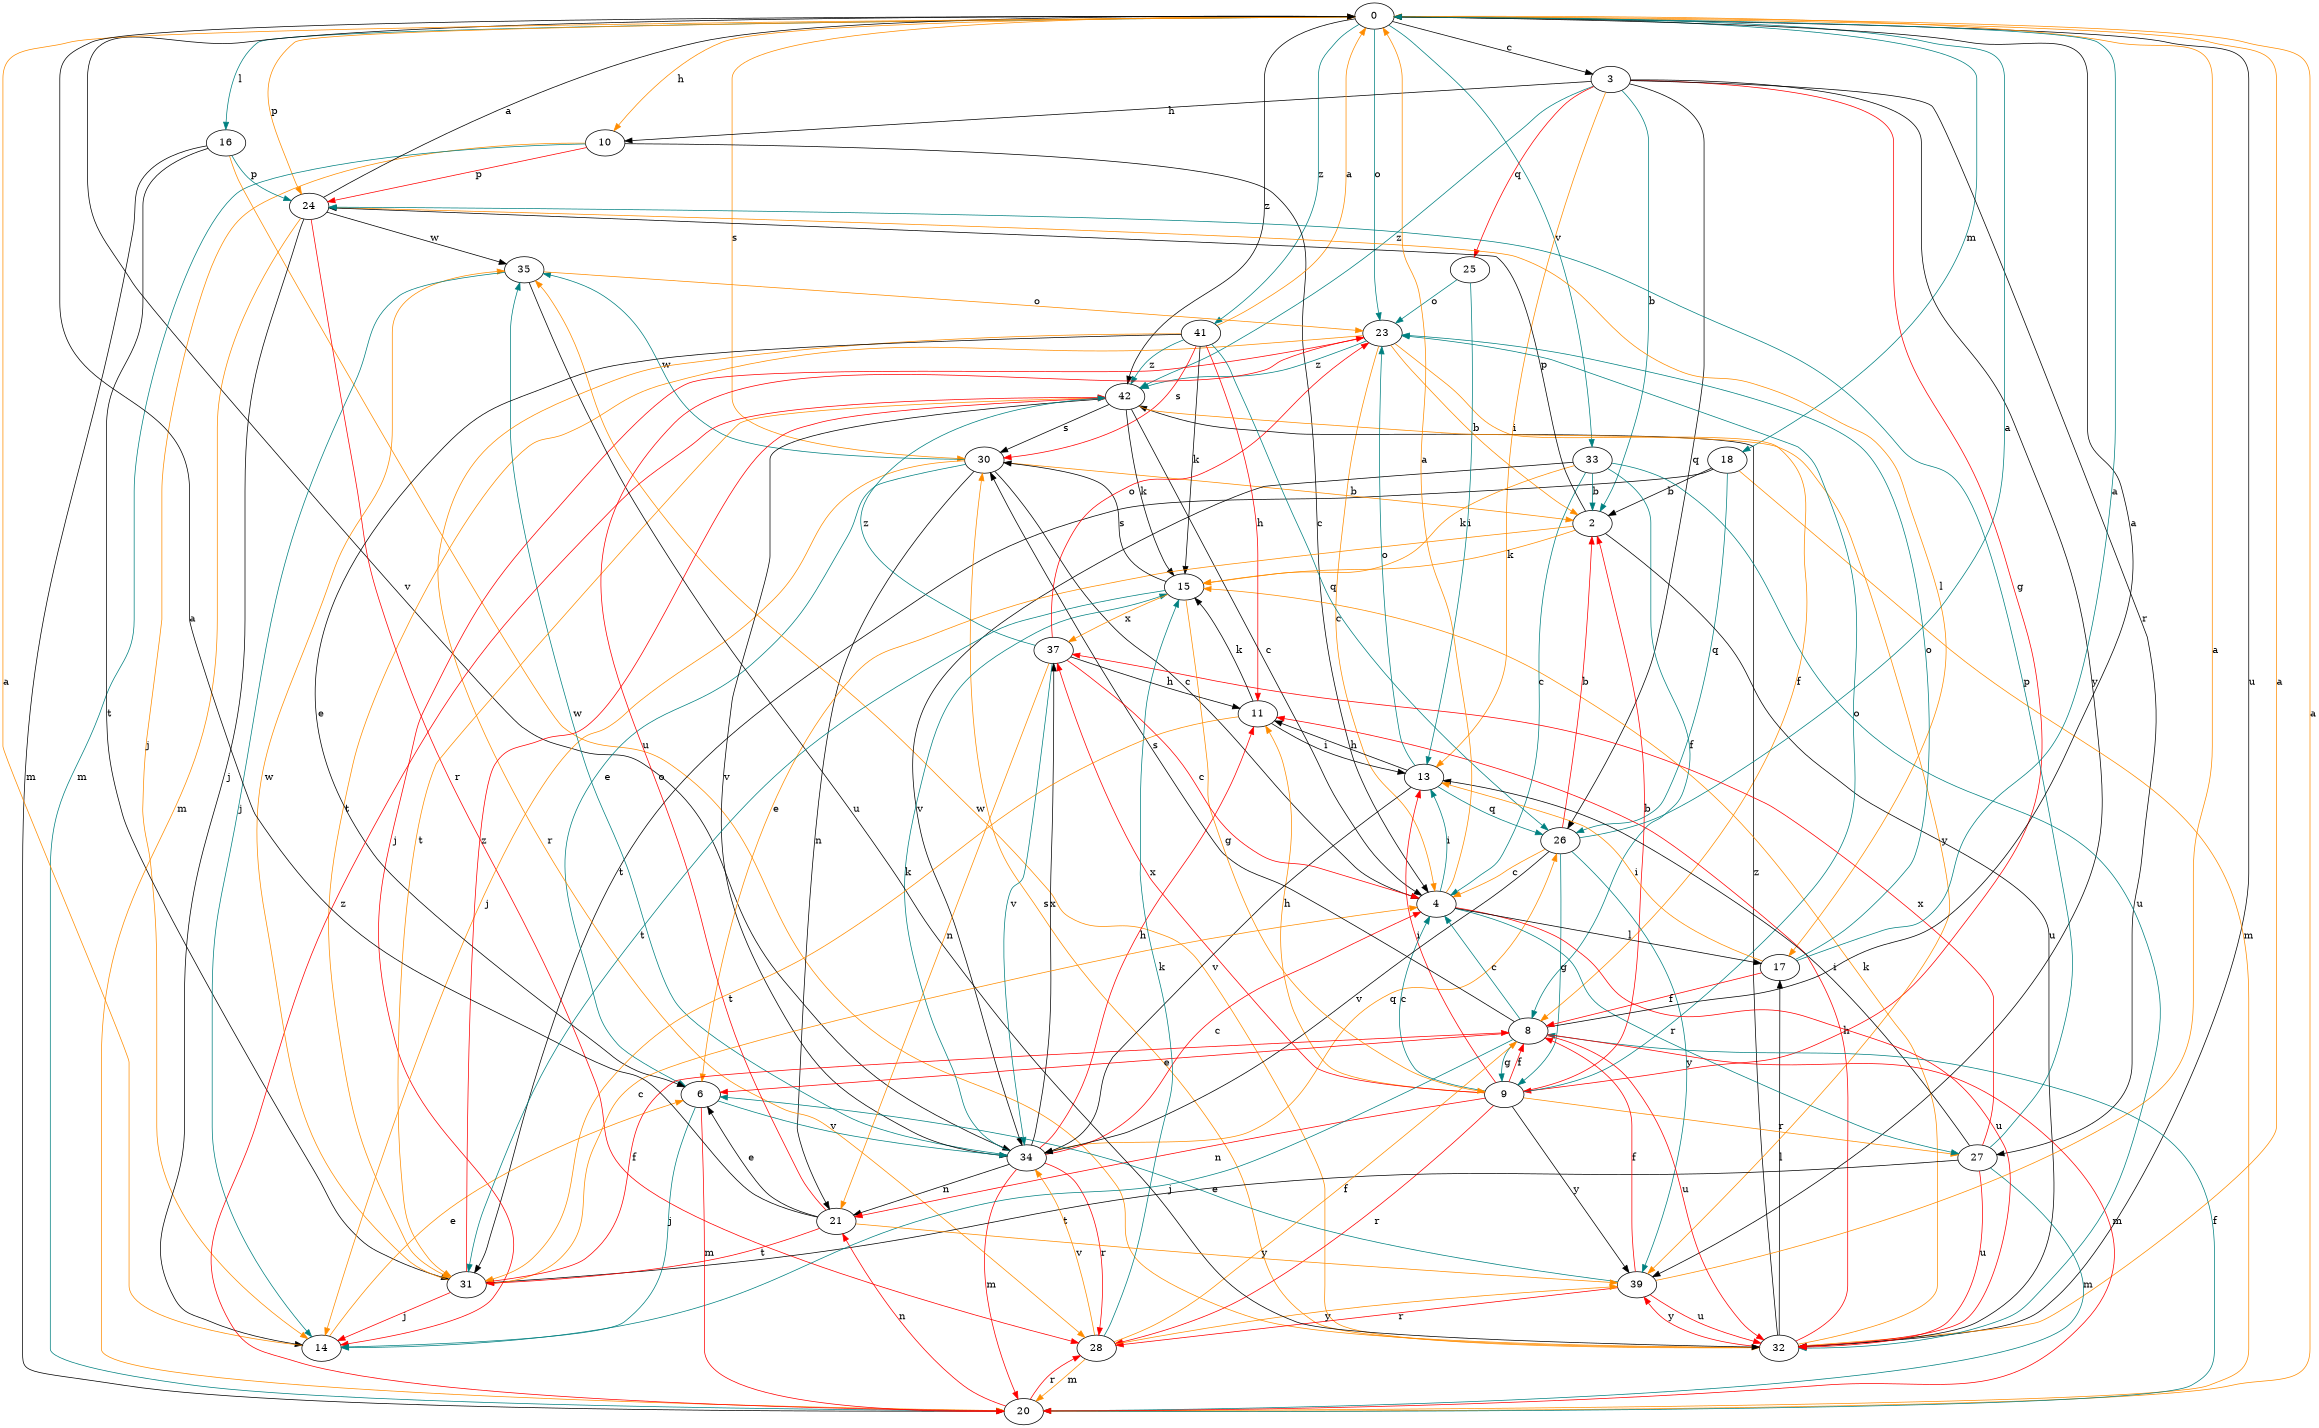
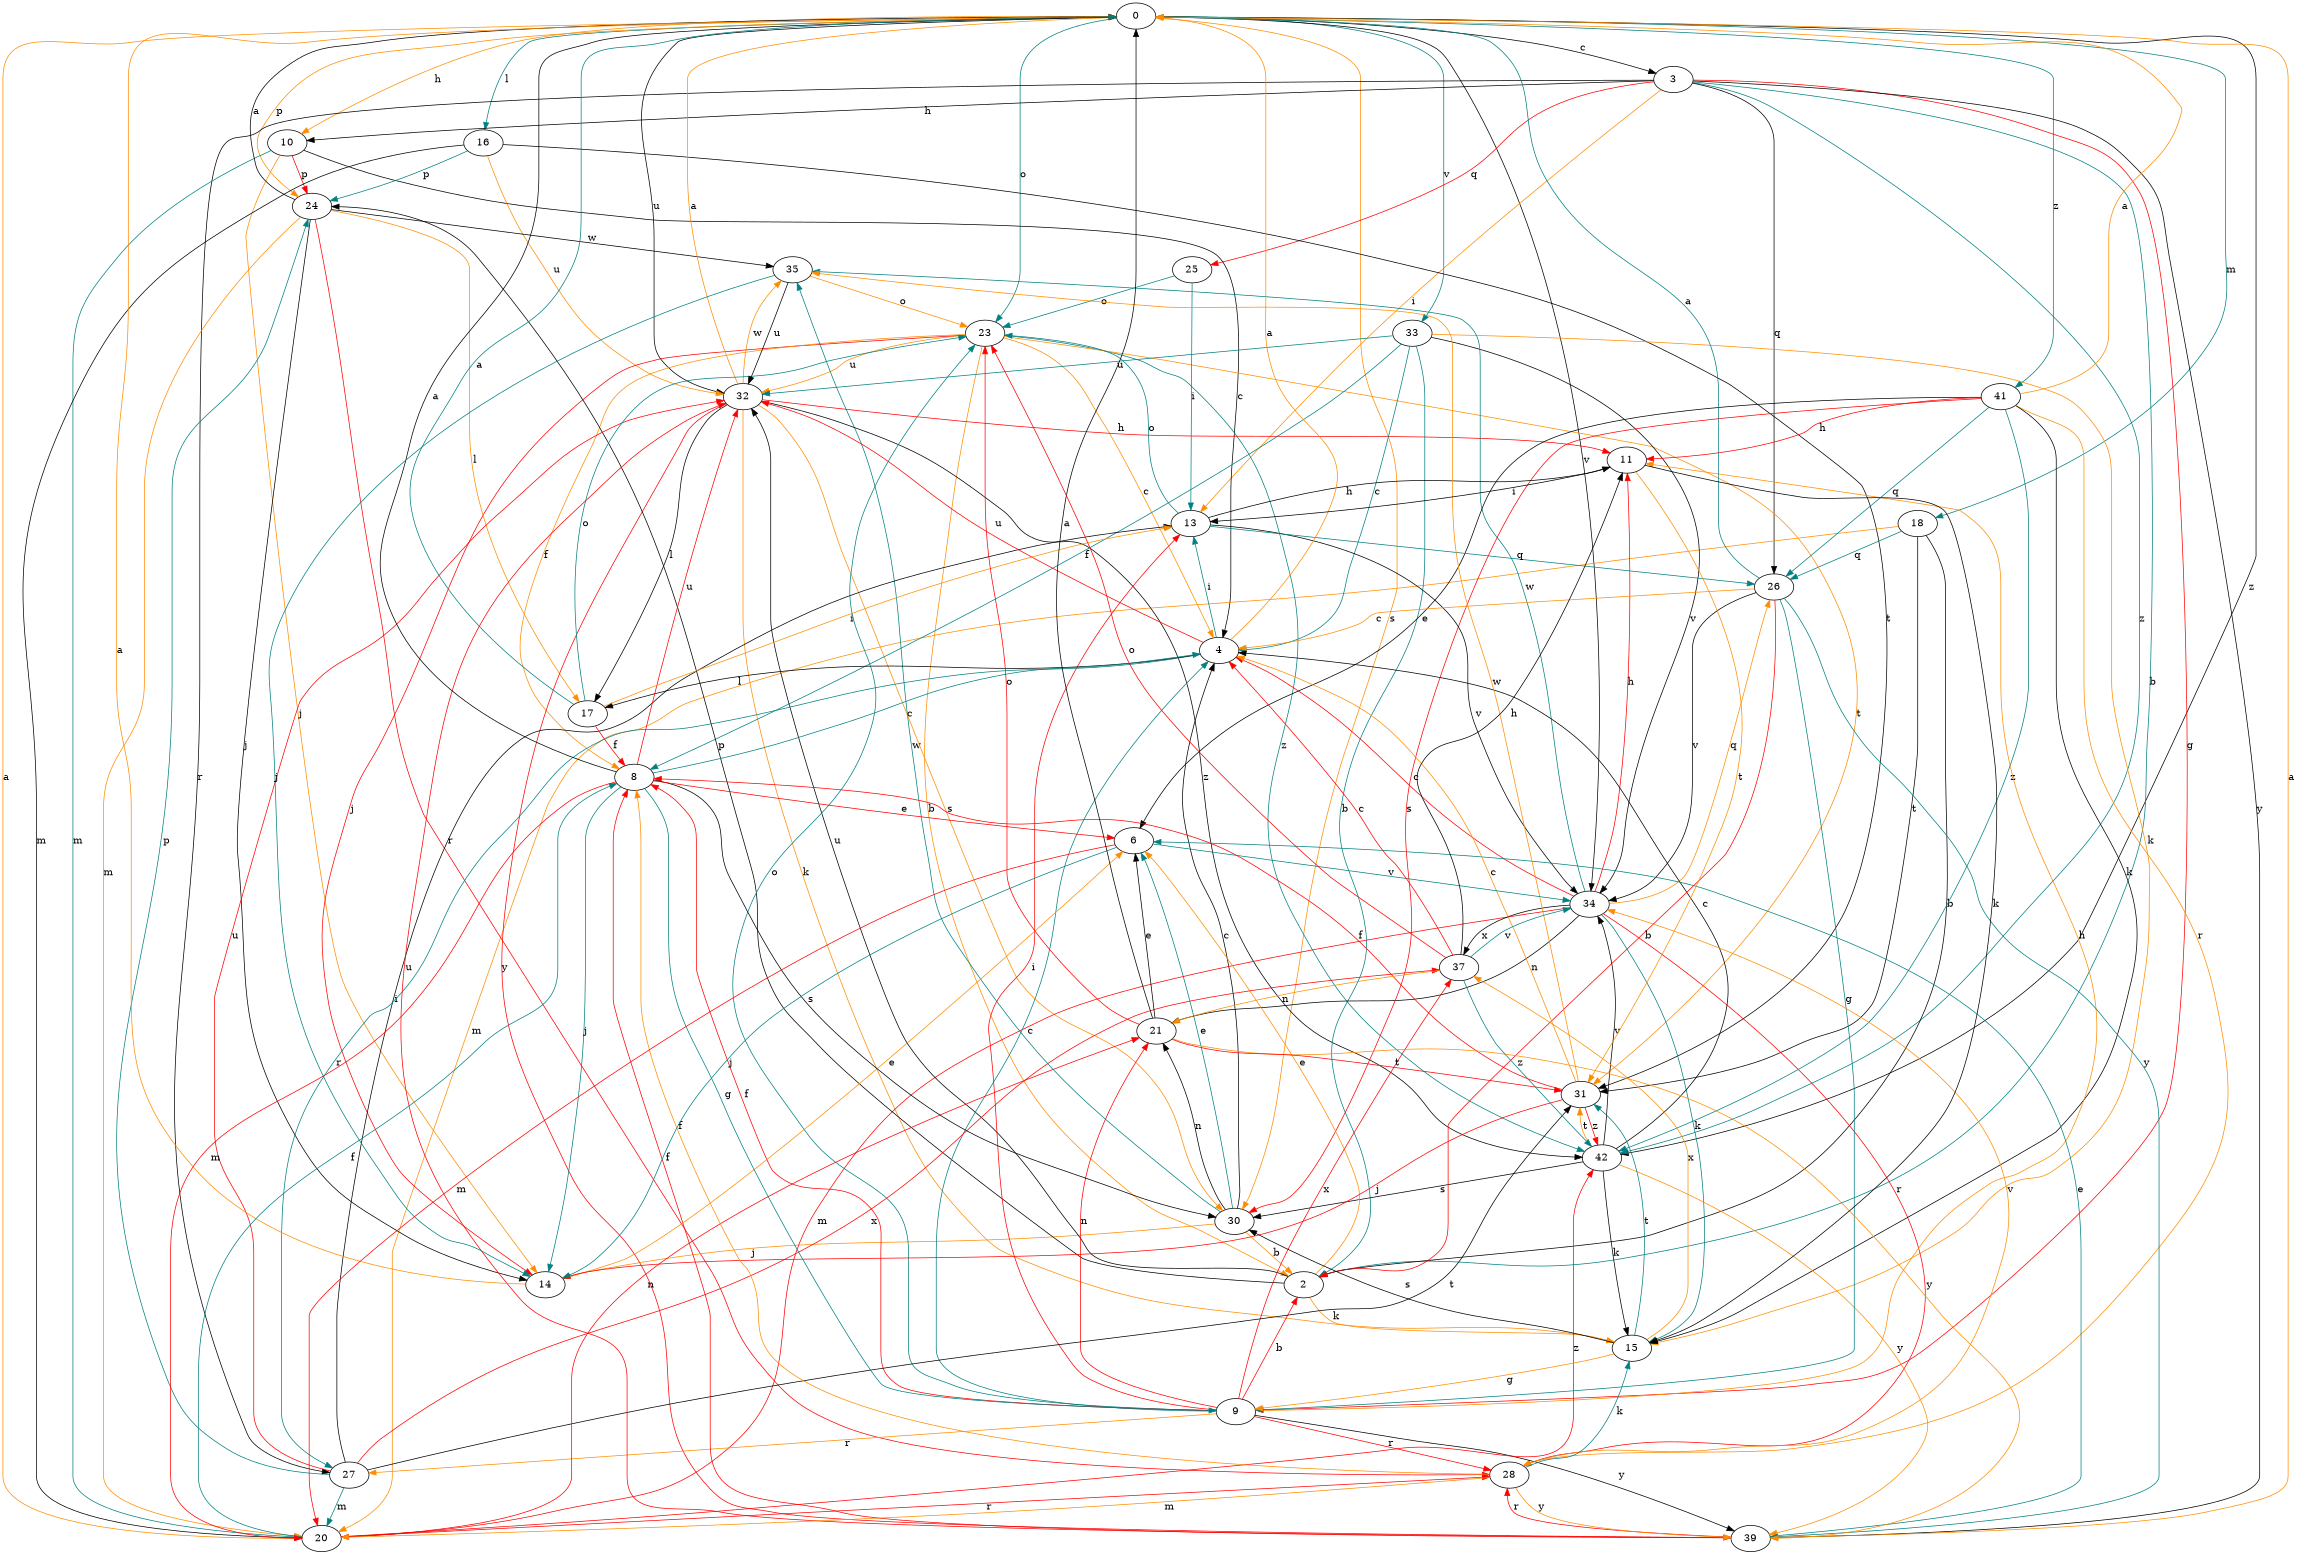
edge "23" -> "32": added, label "u"
